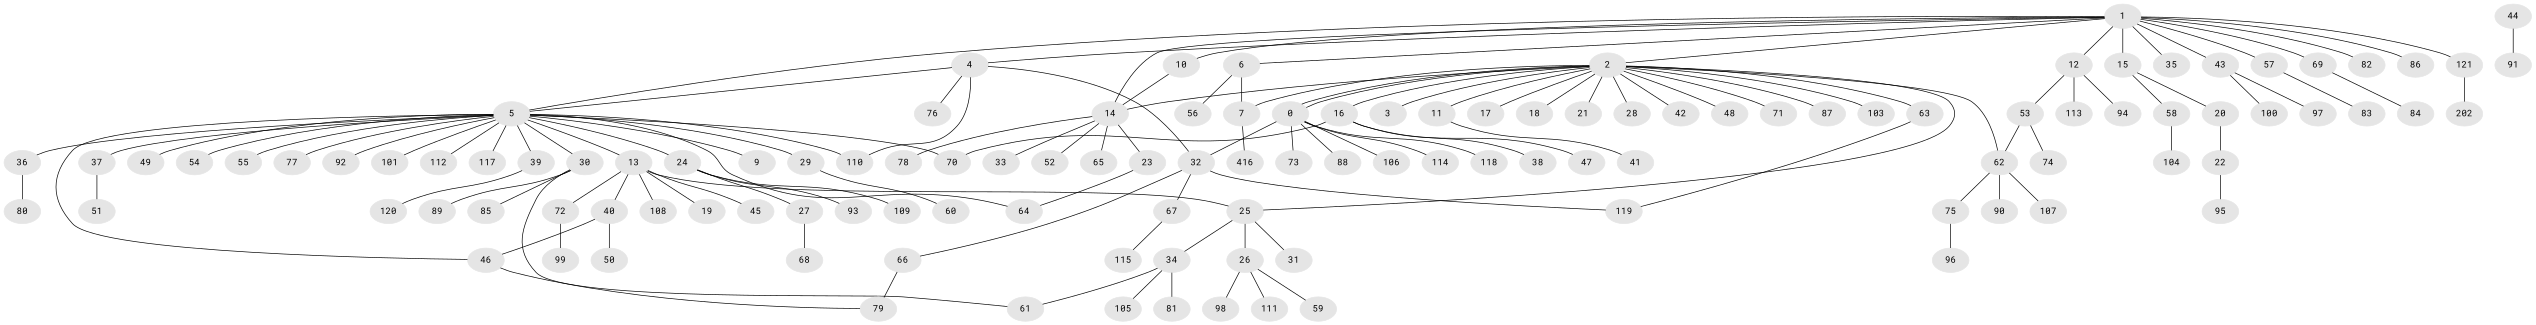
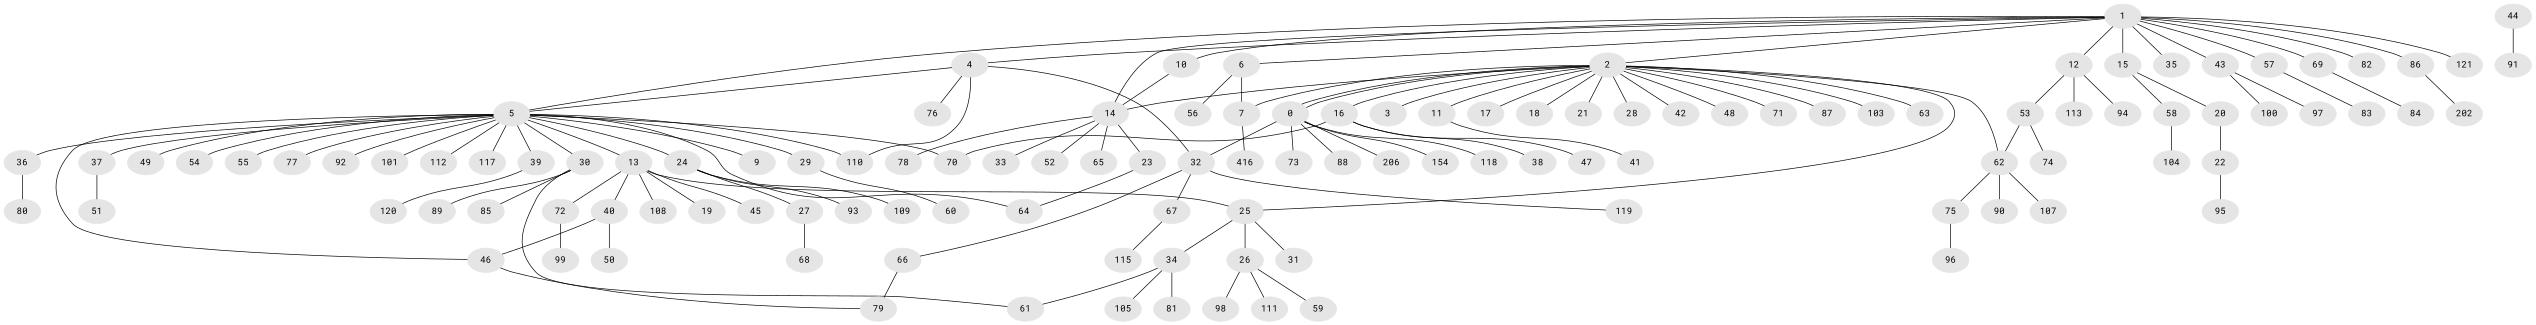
edge "121" -- "202": now "86" -- "202"
node "106": label "106" -> "206"
node "114": label "114" -> "154"
edge "63" -- "119": removed
